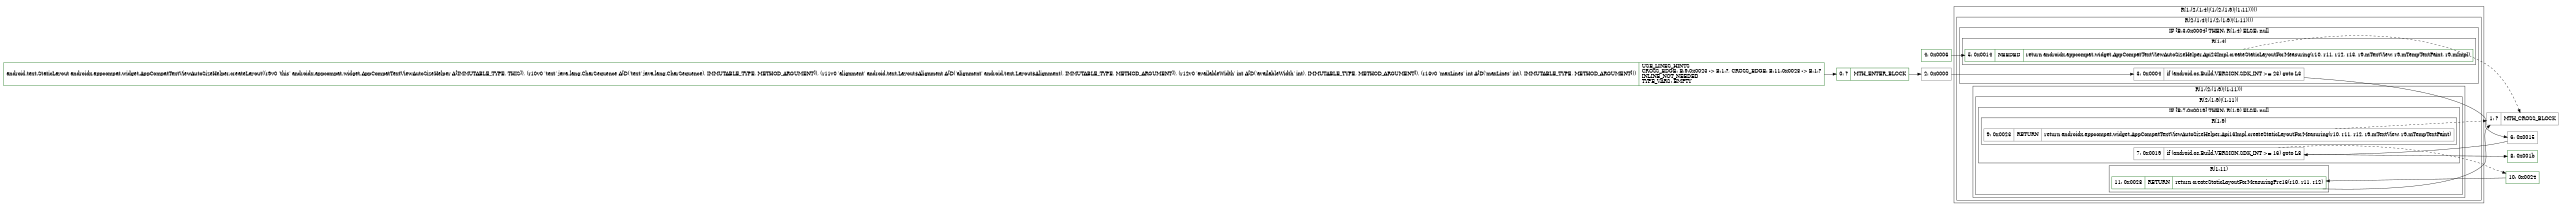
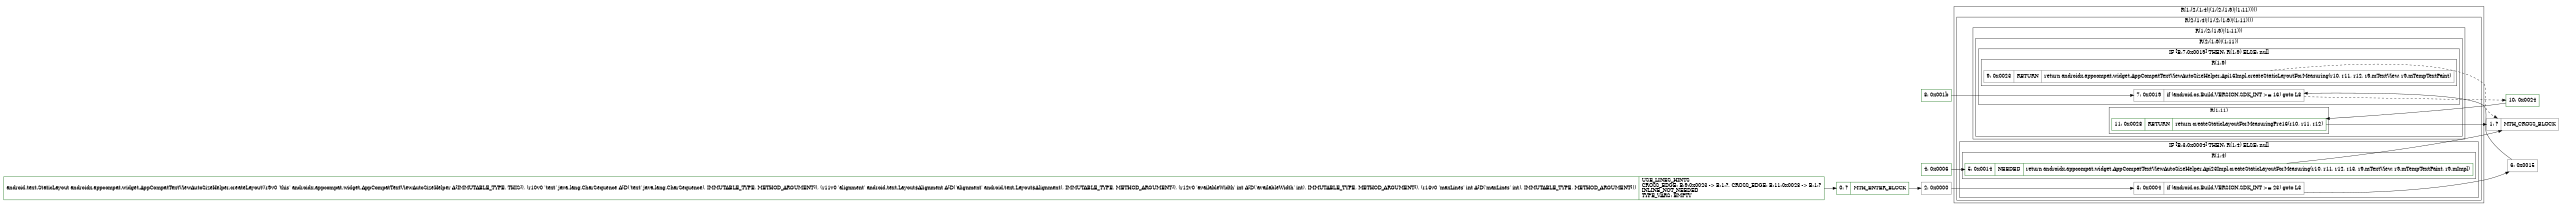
edge "5: 0x0014" -> "1: ?": style dashed -> solid
edge "7: 0x0019" -> "8: 0x001b": reversed
